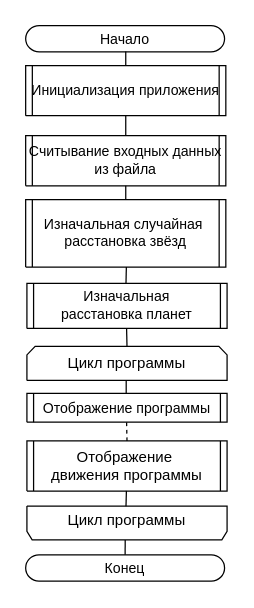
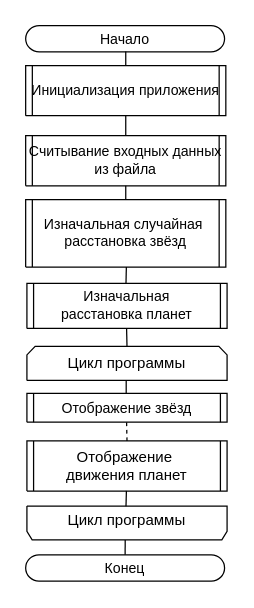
node "Отображение программы": label "Отображение программы" -> "Отображение звёзд"
node "Отображение движения программы": label "Отображение движения программы" -> "Отображение движения планет"
